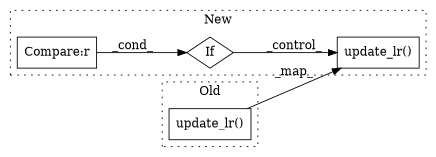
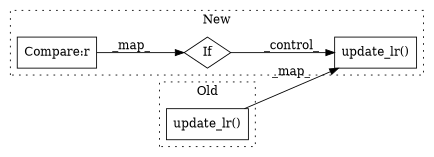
edge "Compare:r" -> "If": label "_cond_" -> "_map_"
